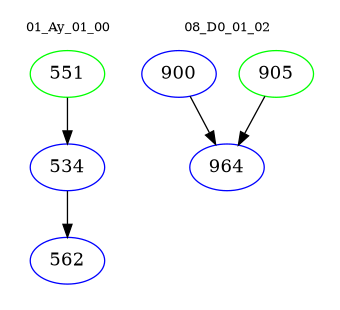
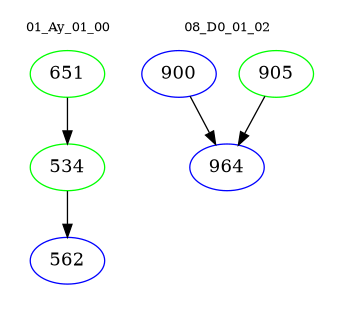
node "551": label "551" -> "651"
node "534": color blue -> green
